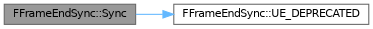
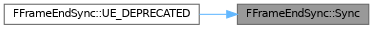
edge "FFrameEndSync::Sync" -> "FFrameEndSync::UE_DEPRECATED": reversed
